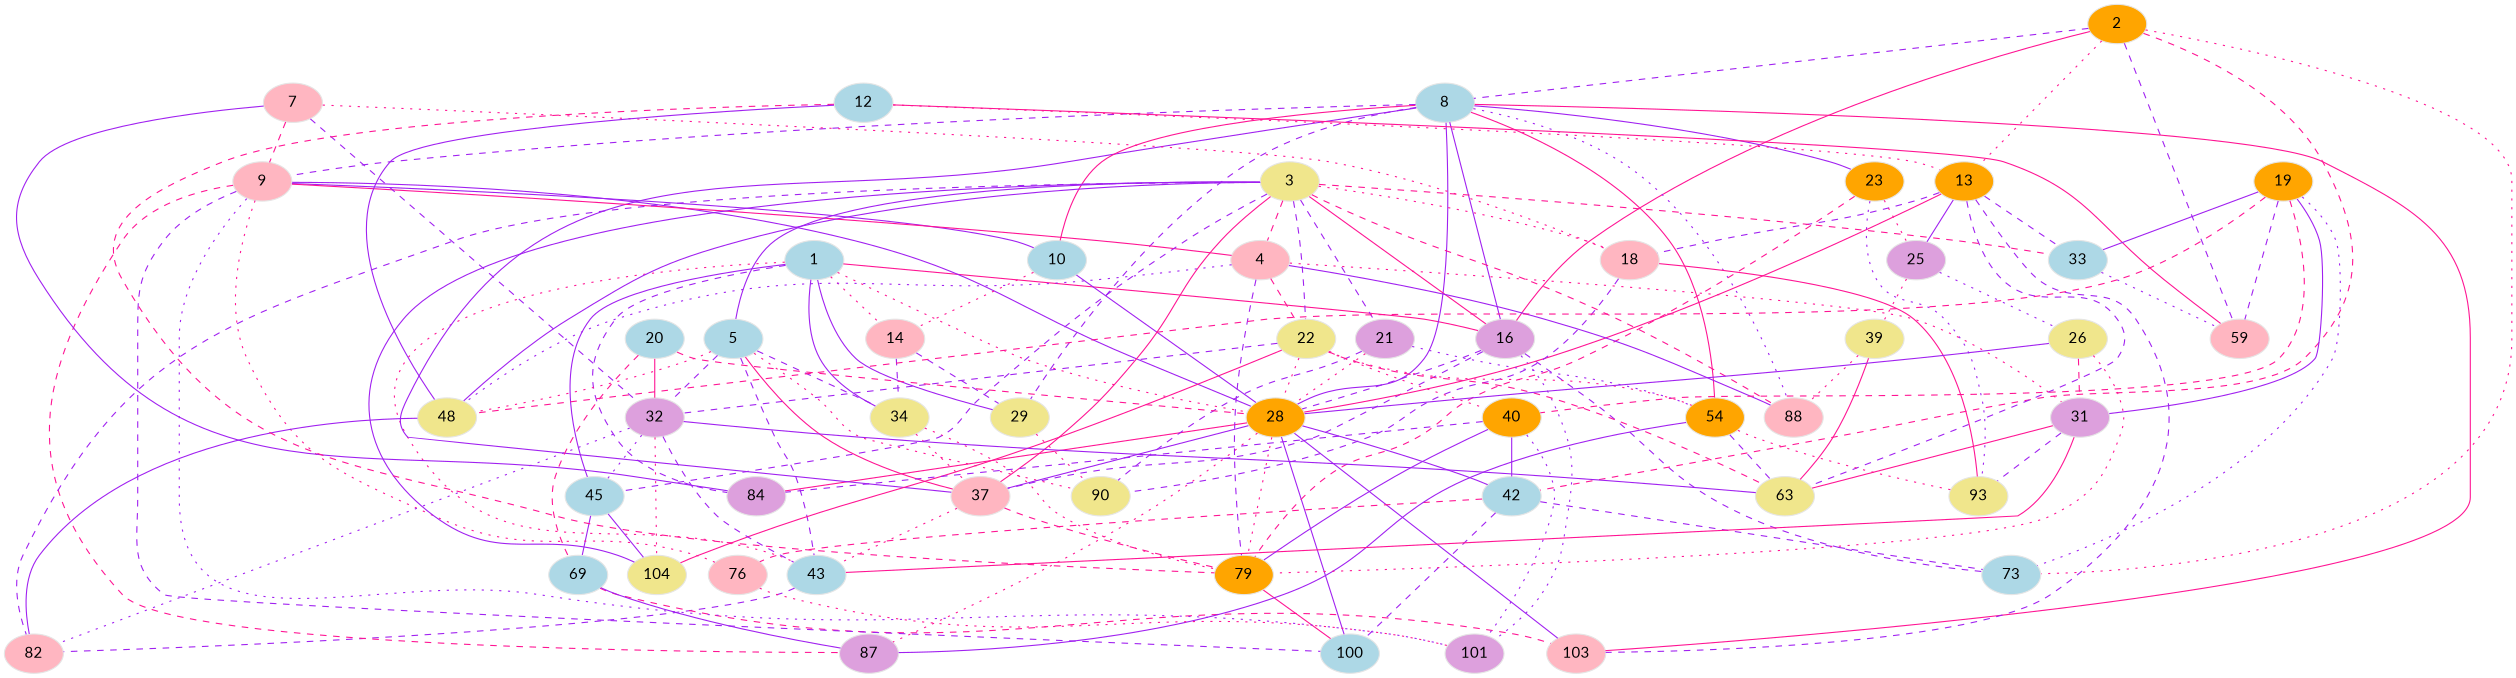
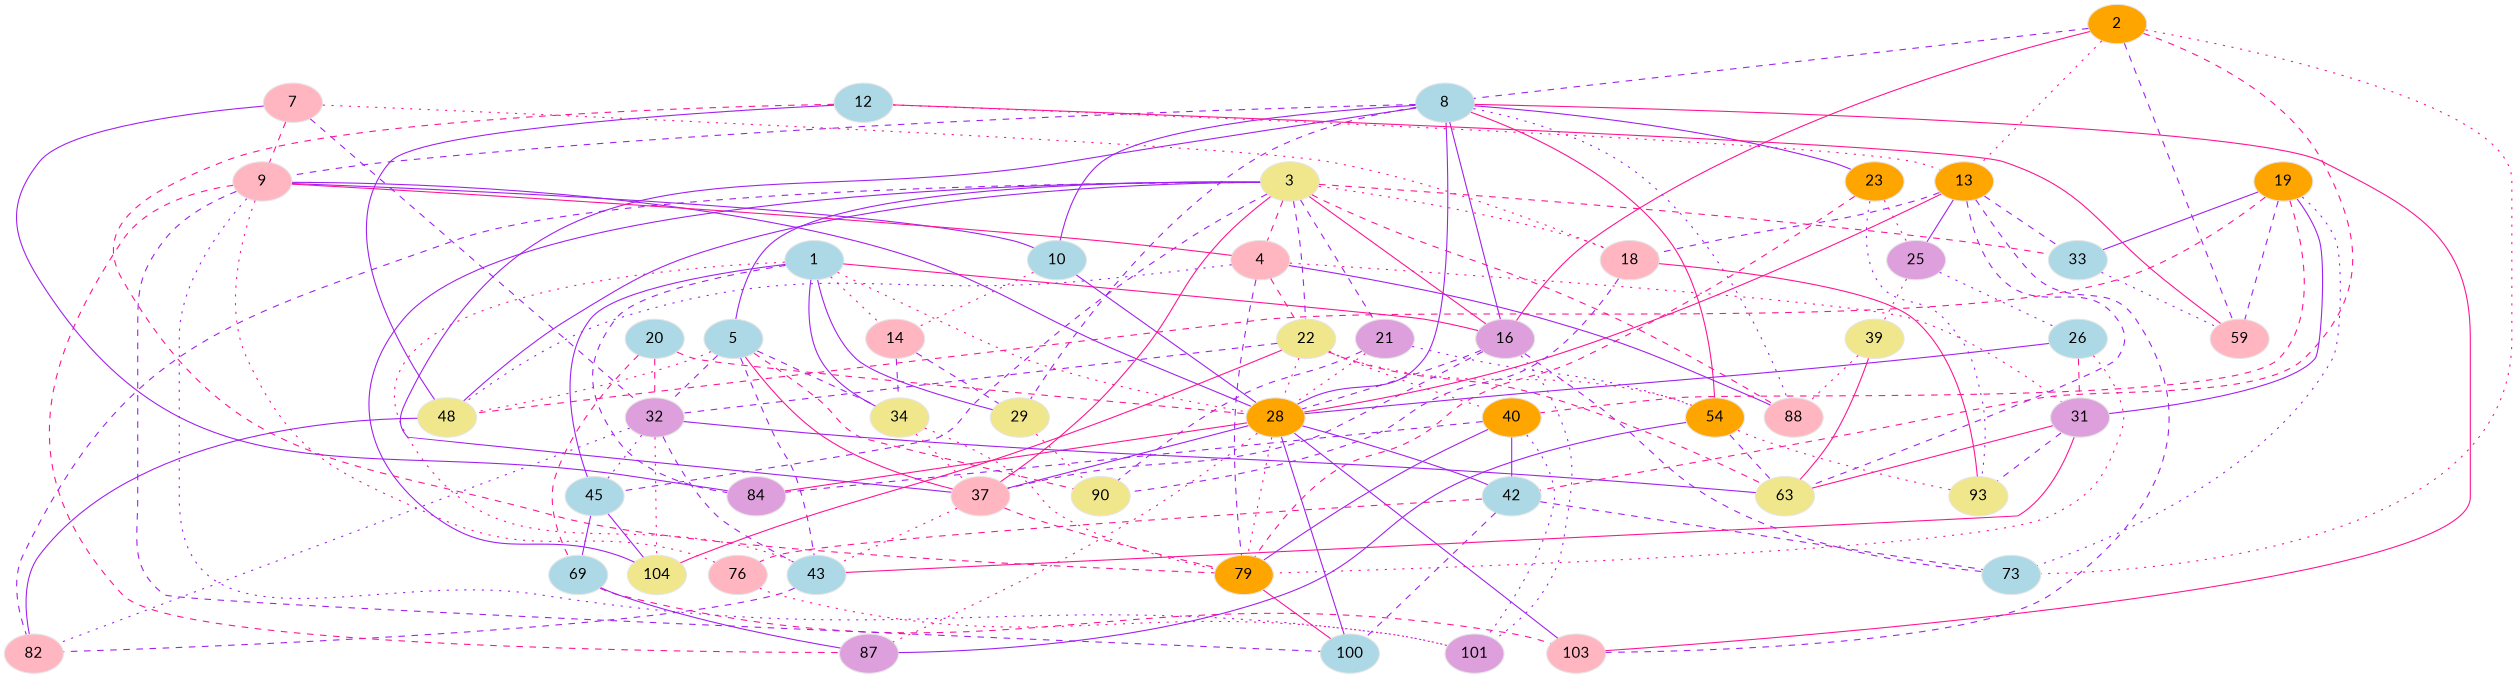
edge "8" -- "10": color deeppink -> purple
node "26": fillcolor khaki -> lightblue
edge "20" -- "32": style solid -> dashed
edge "5" -- "90": style dotted -> dashed
